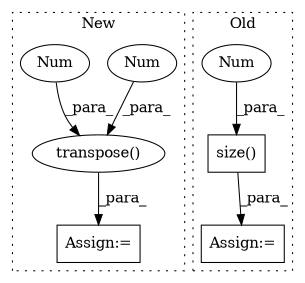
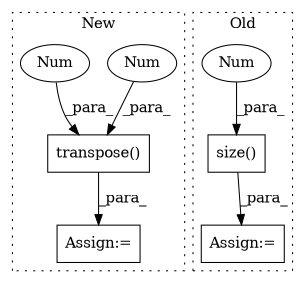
node "transpose()": shape ellipse -> box
